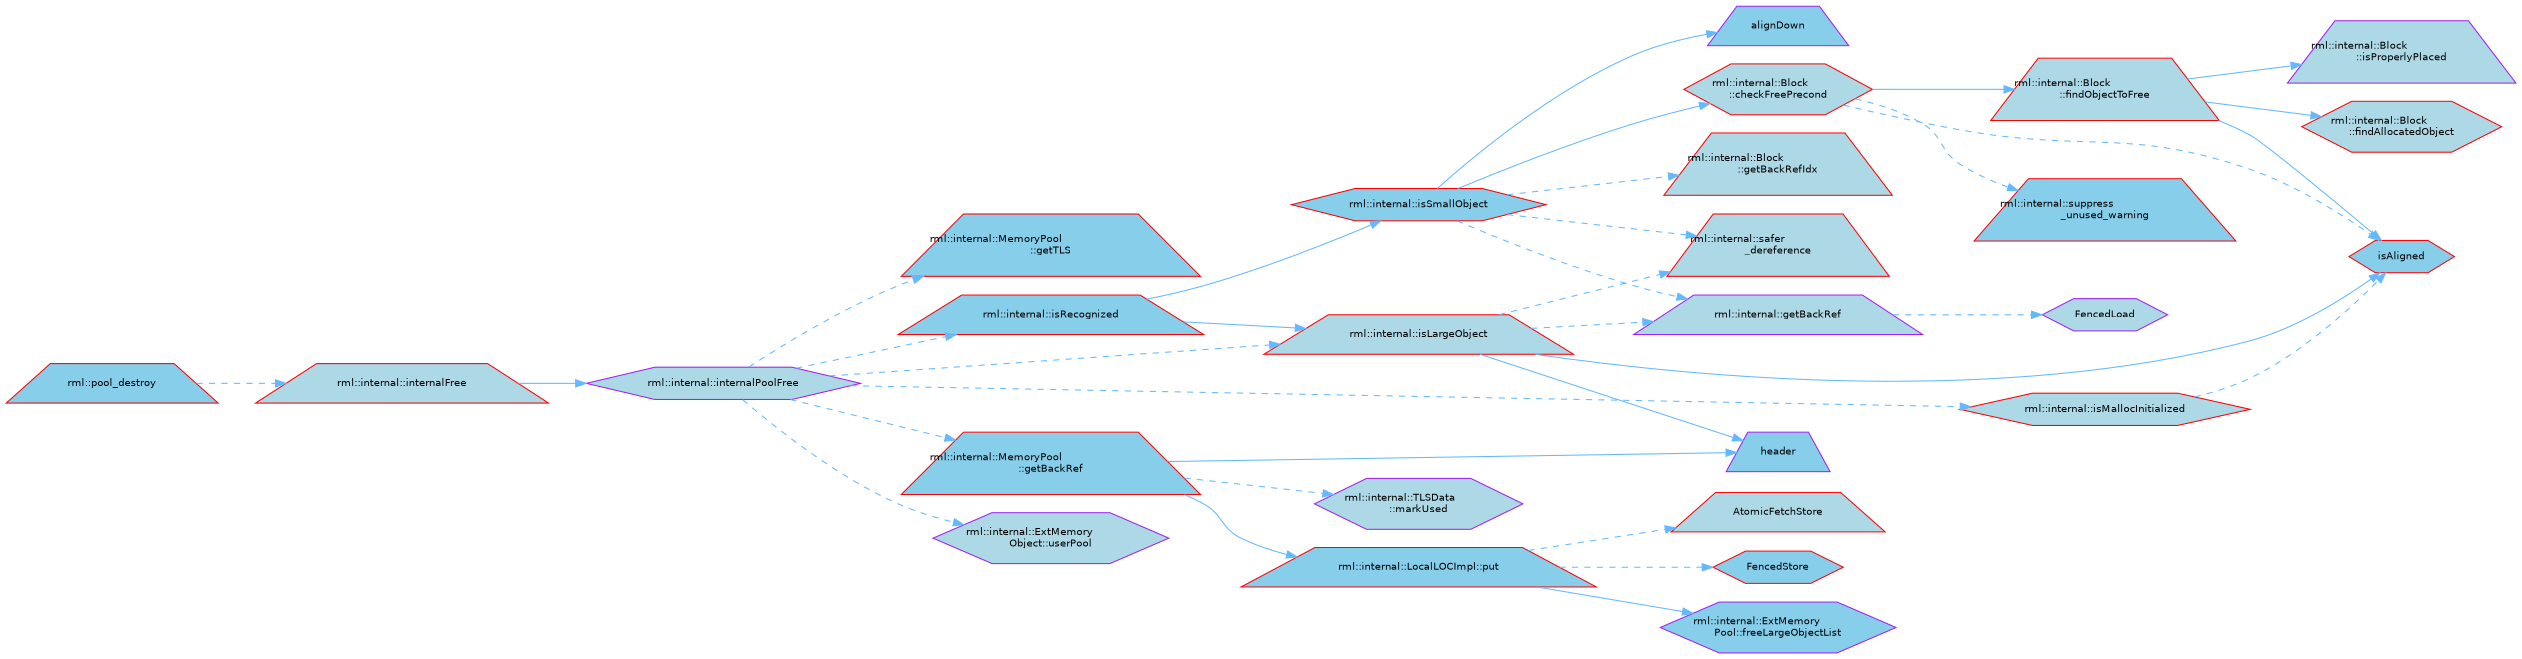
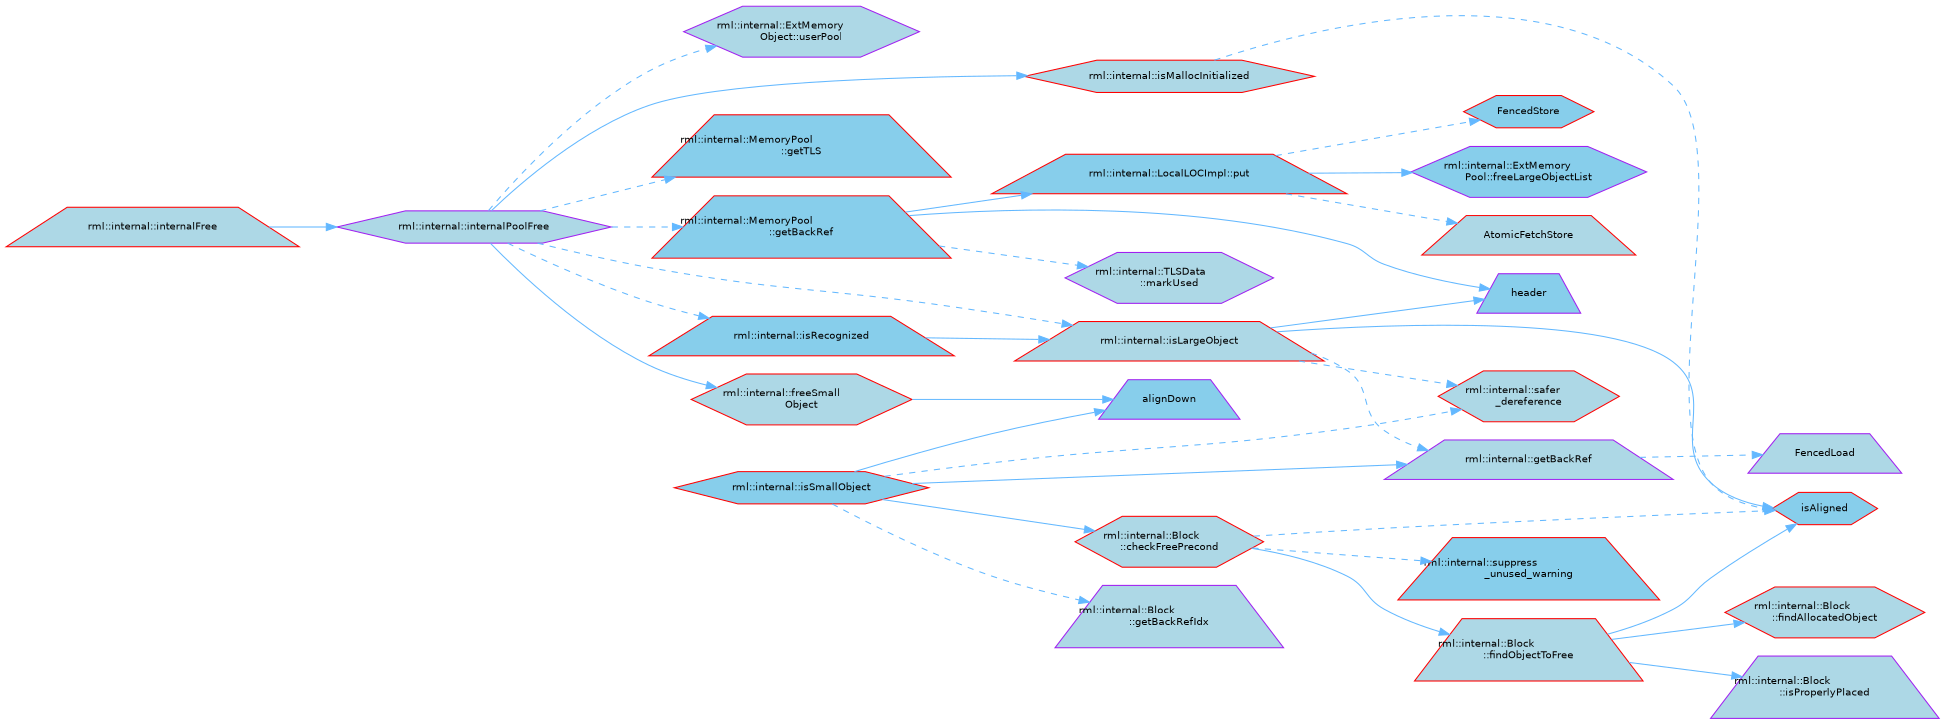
node "rml::internal::Block ::getBackRefIdx": color red -> purple
node "rml::internal::safer _dereference": shape trapezium -> hexagon
edge "rml::internal::isSmallObject" -> "rml::internal::getBackRef": style dashed -> solid
edge "rml::internal::isRecognized" -> "rml::internal::isSmallObject": removed
node "FencedLoad": shape hexagon -> trapezium
node "rml::pool_destroy": removed
edge "rml::internal::internalPoolFree" -> "rml::internal::isMallocInitialized": style dashed -> solid
node "rml::internal::freeSmall Object": added
